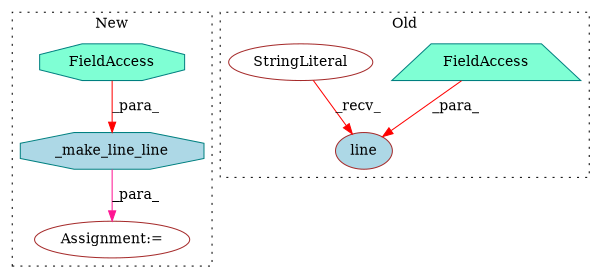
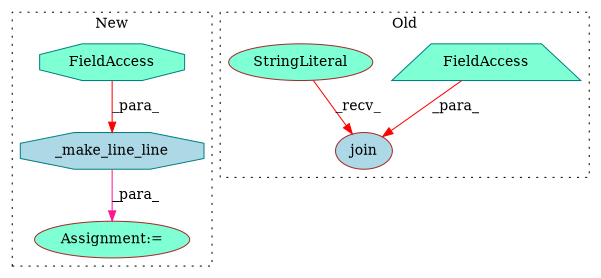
node "StringLiteral": fillcolor white -> aquamarine
node "line": label "line" -> "join"
node "Assignment:=": fillcolor white -> aquamarine
